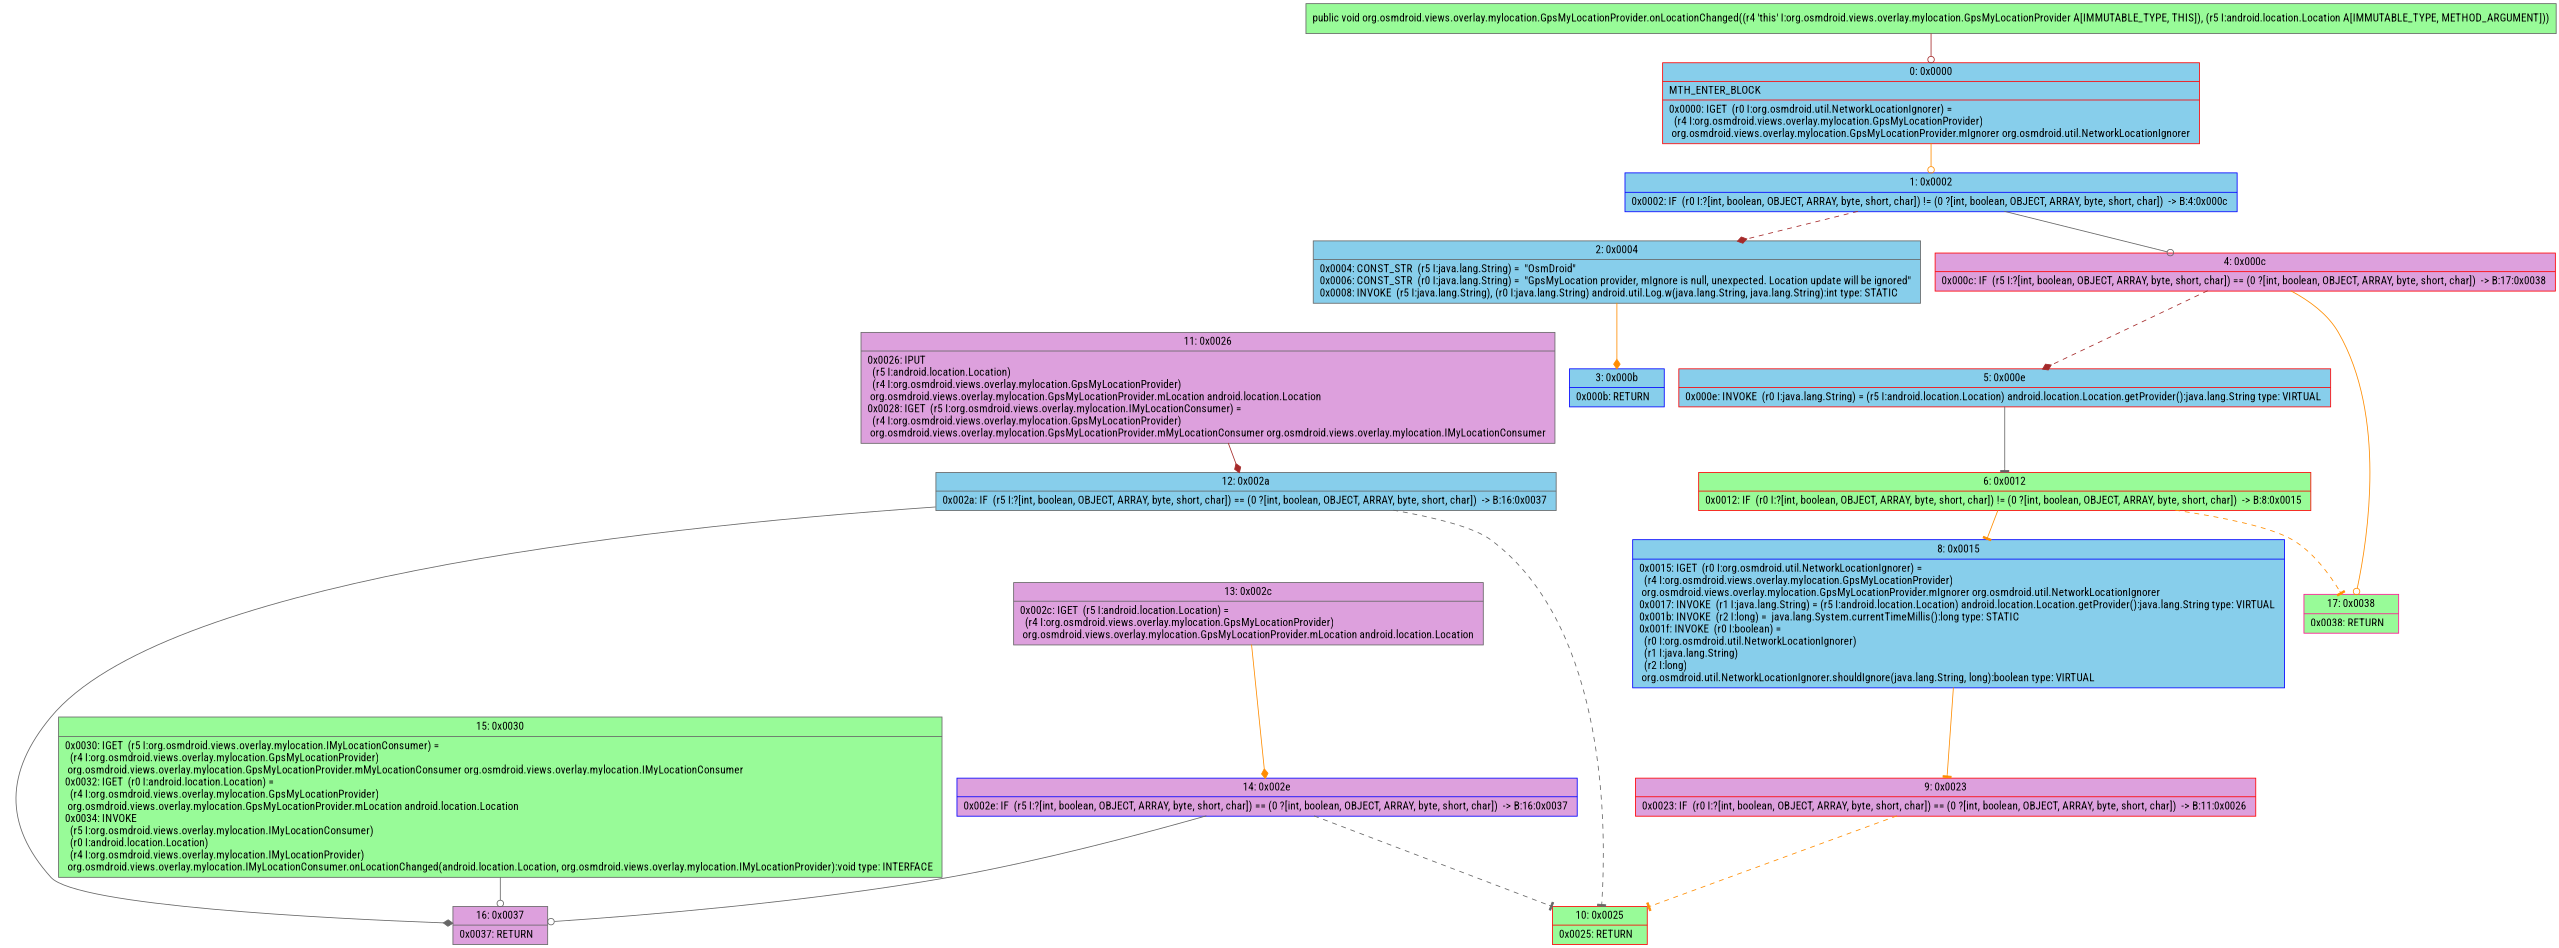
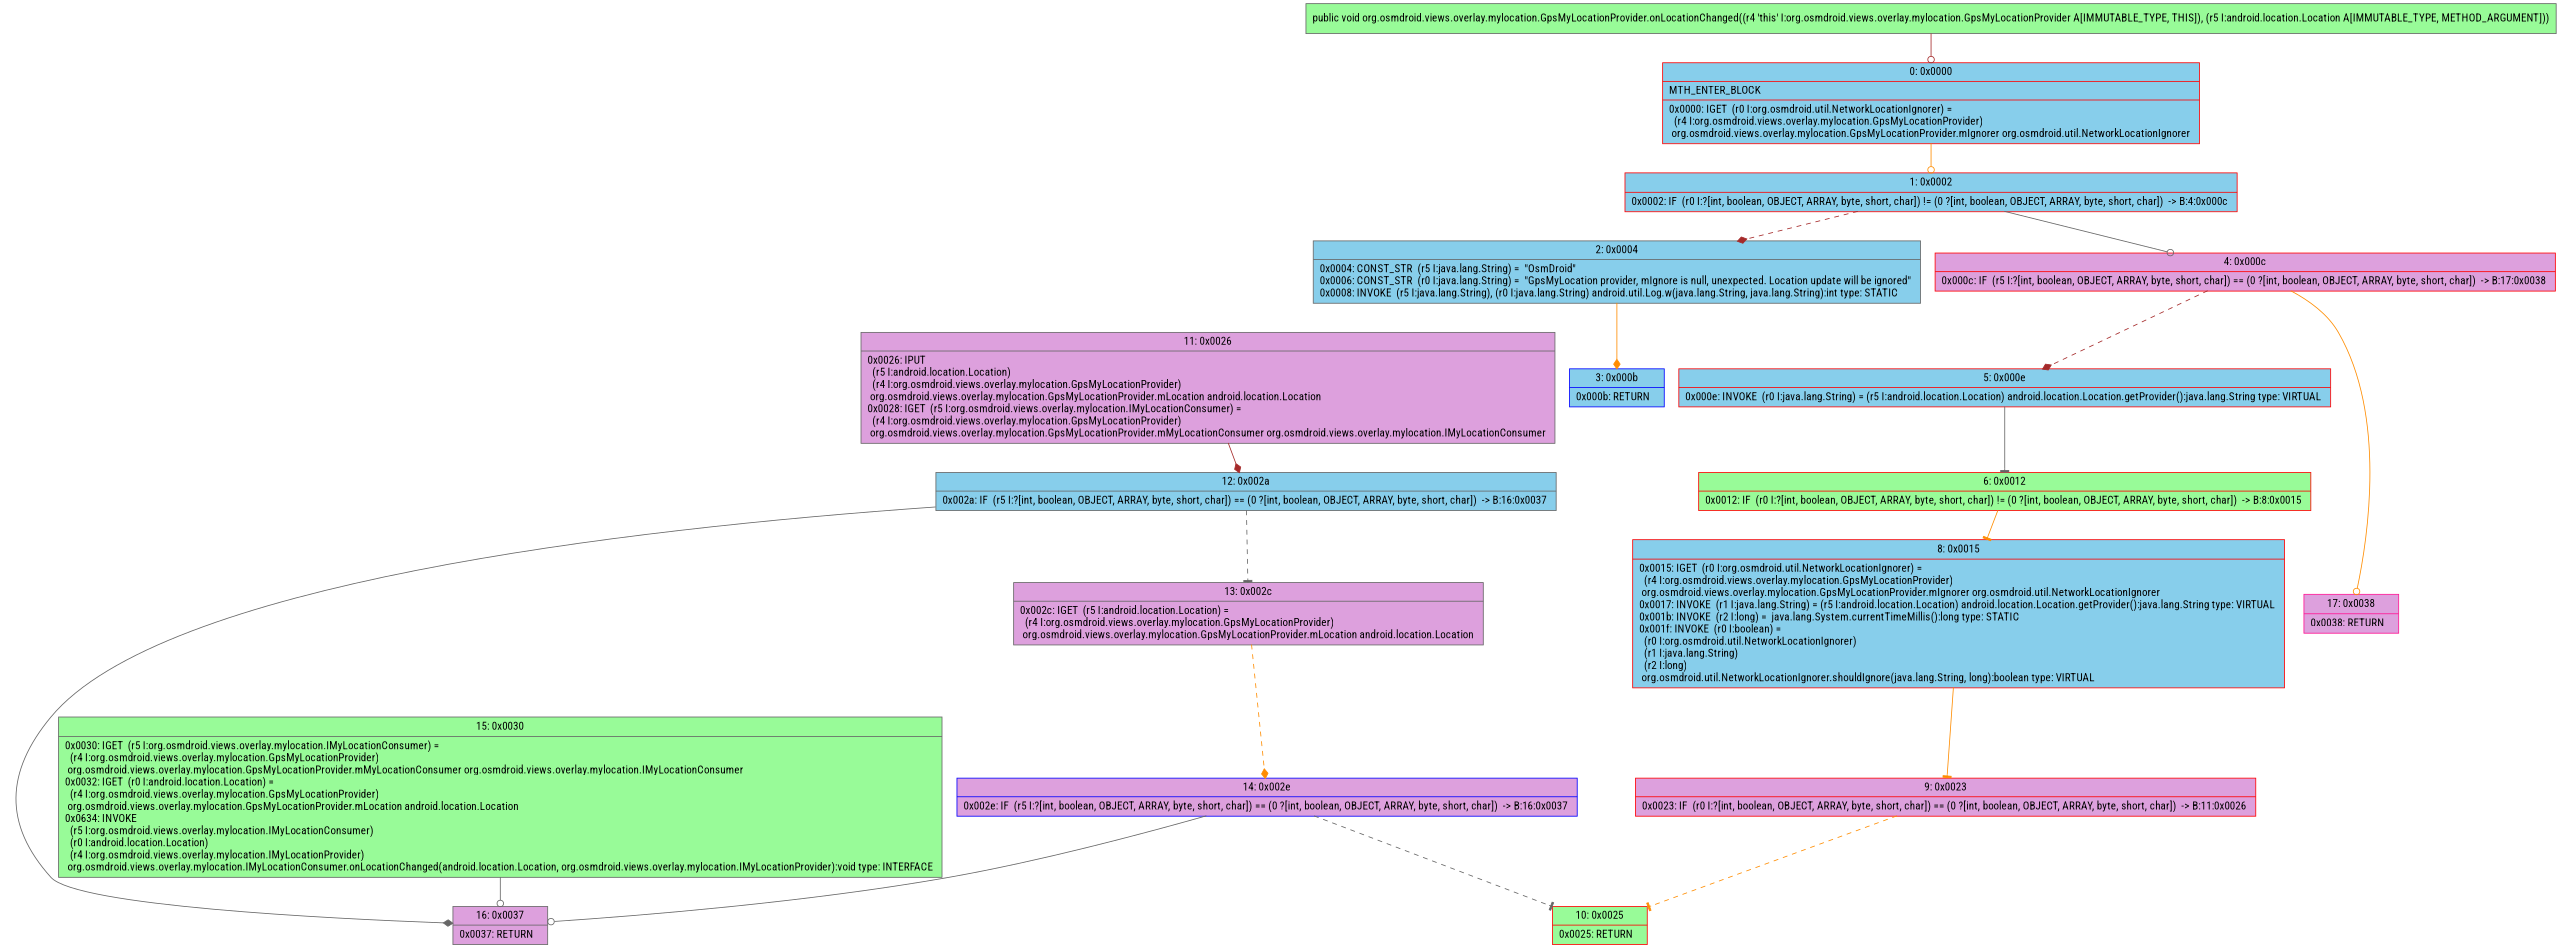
node "1: 0x0002": color blue -> red
edge "6: 0x0012" -> "17: 0x0038": removed
node "8: 0x0015": color blue -> red
node "17: 0x0038": fillcolor palegreen -> plum
edge "12: 0x002a" -> "10: 0x0025": now "12: 0x002a" -> "13: 0x002c"
edge "13: 0x002c" -> "14: 0x002e": style solid -> dashed
node "15: 0x0030": text "0x0034: INVOKE" -> "0x0634: INVOKE"
